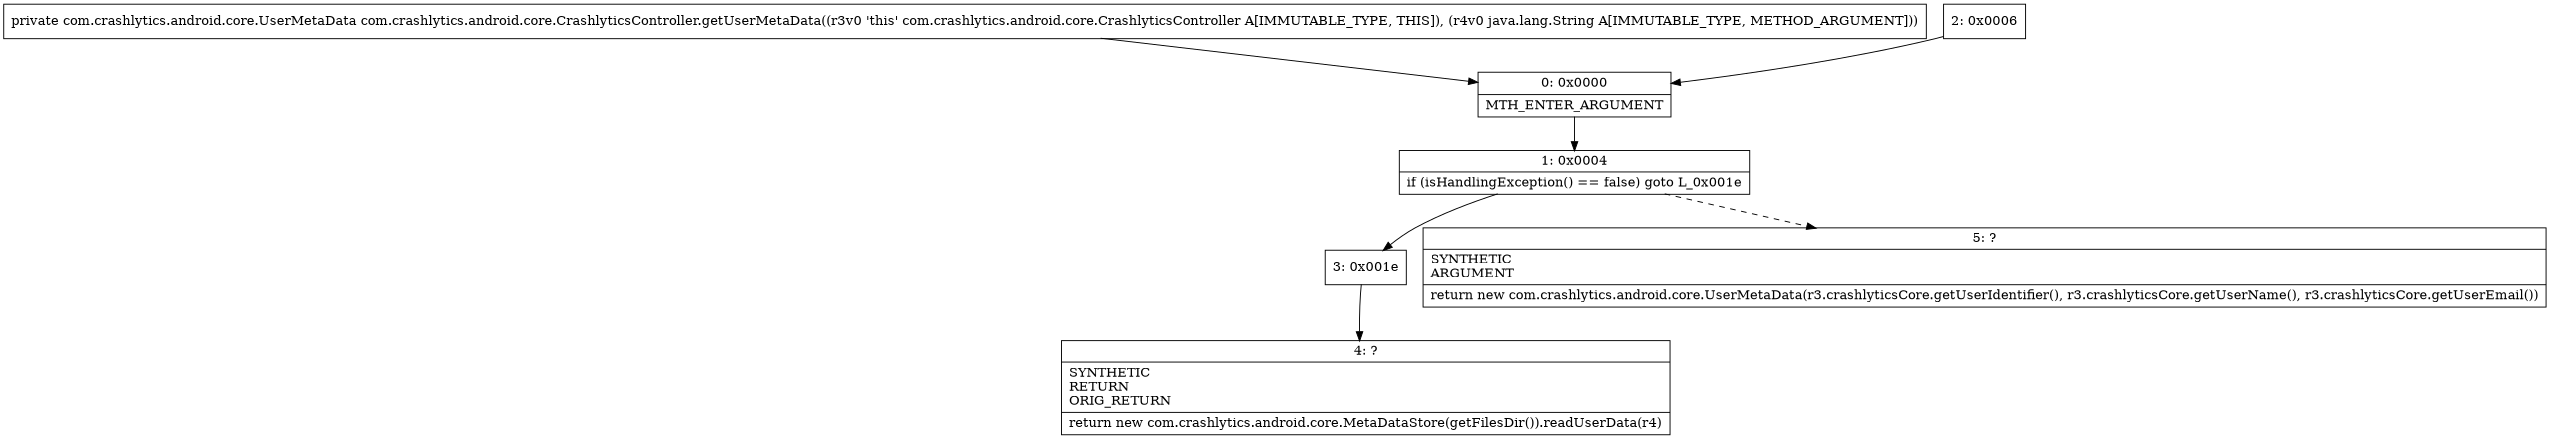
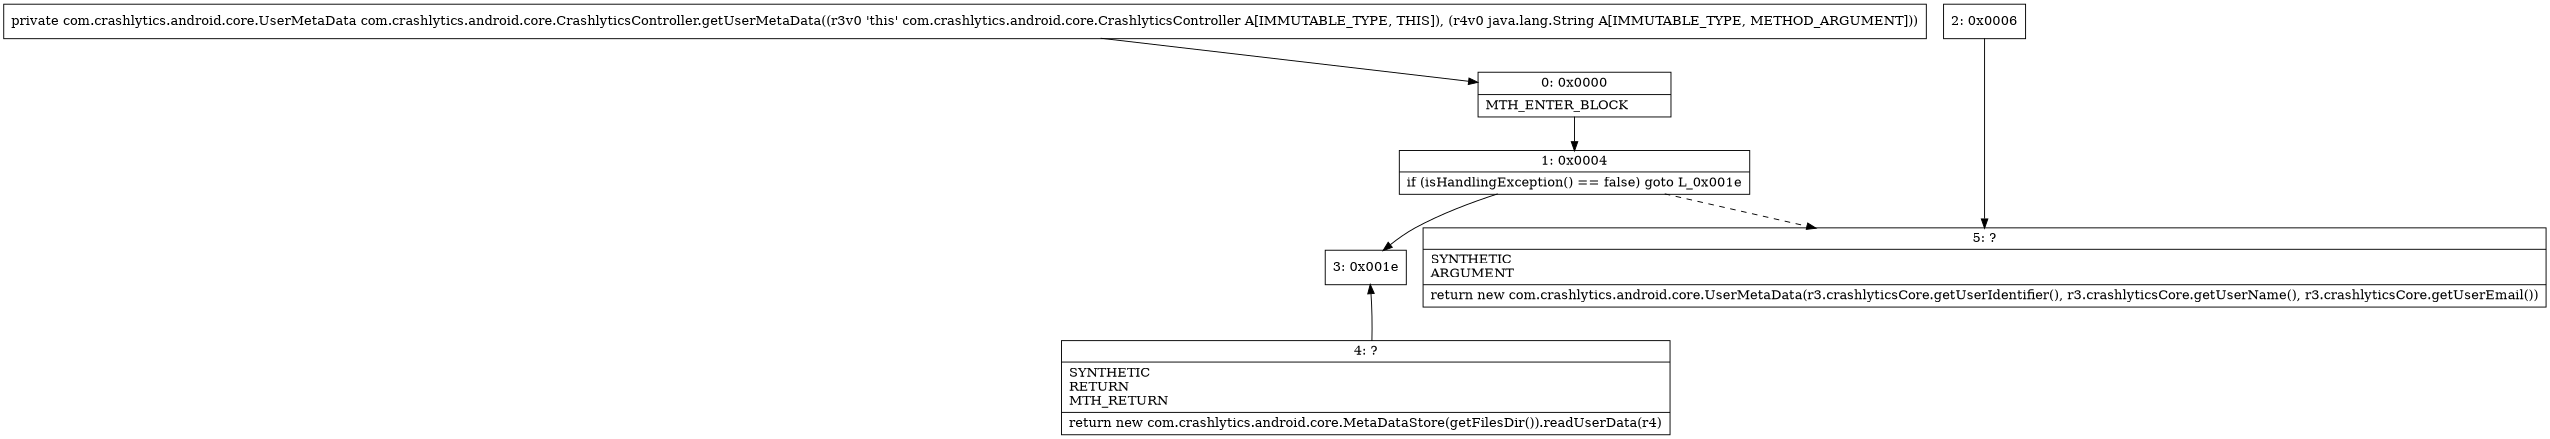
edge "2: 0x0006" -> "0: 0x0000": now "2: 0x0006" -> "5: ?"
node "0: 0x0000": text "MTH_ENTER_ARGUMENT" -> "MTH_ENTER_BLOCK"
edge "3: 0x001e" -> "4: ?": reversed
node "4: ?": text "ORIG_RETURN" -> "MTH_RETURN"
